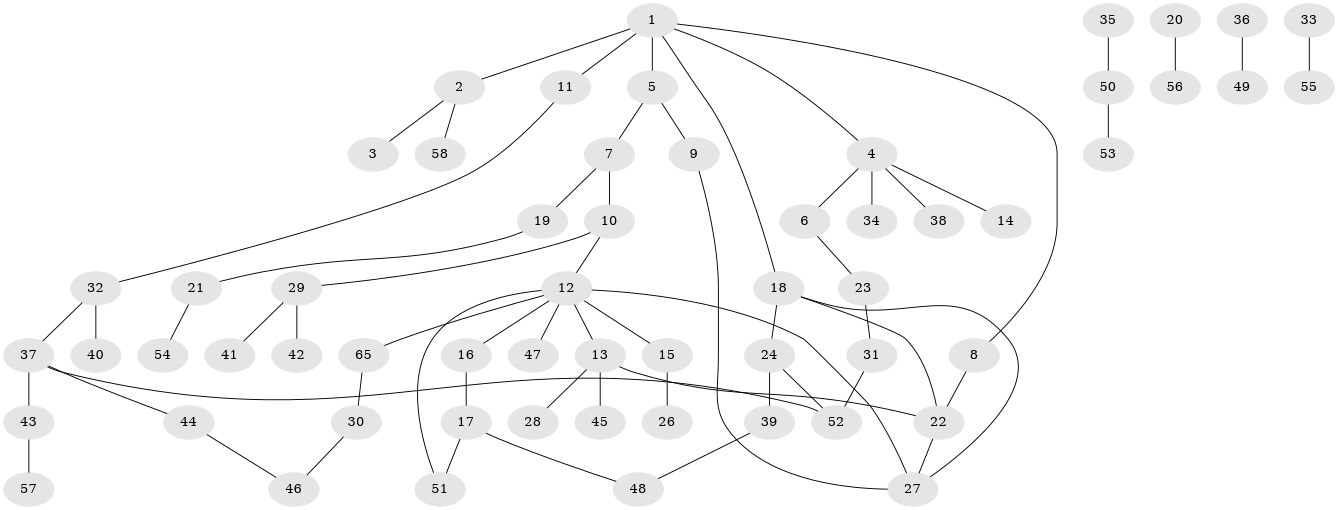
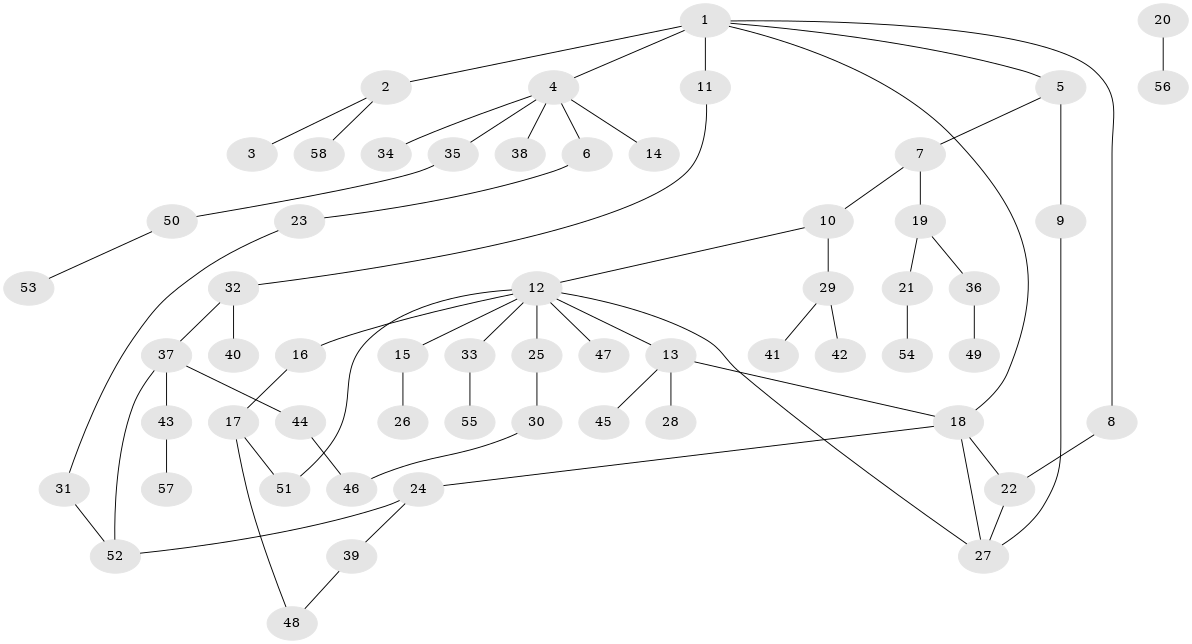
edge "4" -- "35": added
edge "19" -- "36": added
edge "12" -- "33": added
node "65": label "65" -> "25"
edge "13" -- "22": now "13" -- "18"
